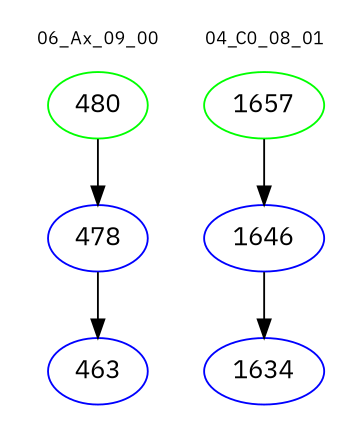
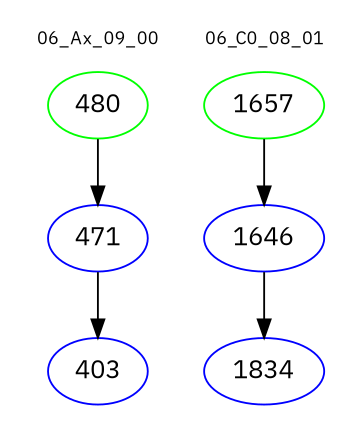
cluster "04_C0_08_01": label "04_C0_08_01" -> "06_C0_08_01"
node "478": label "478" -> "471"
node "463": label "463" -> "403"
node "1634": label "1634" -> "1834"
